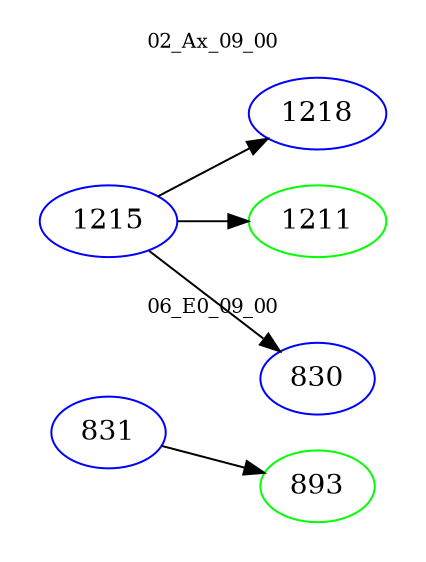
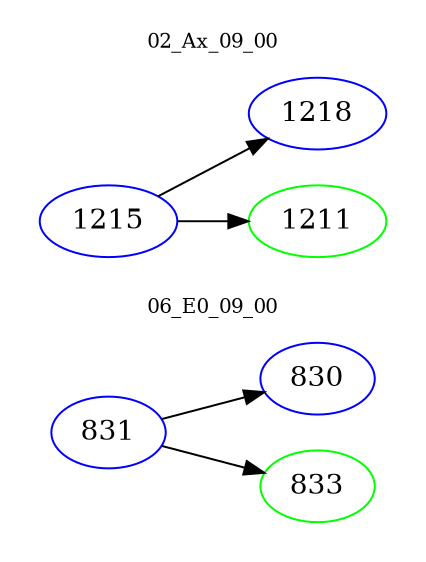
edge "1215" -> "830": now "831" -> "830"
node "893": label "893" -> "833"
